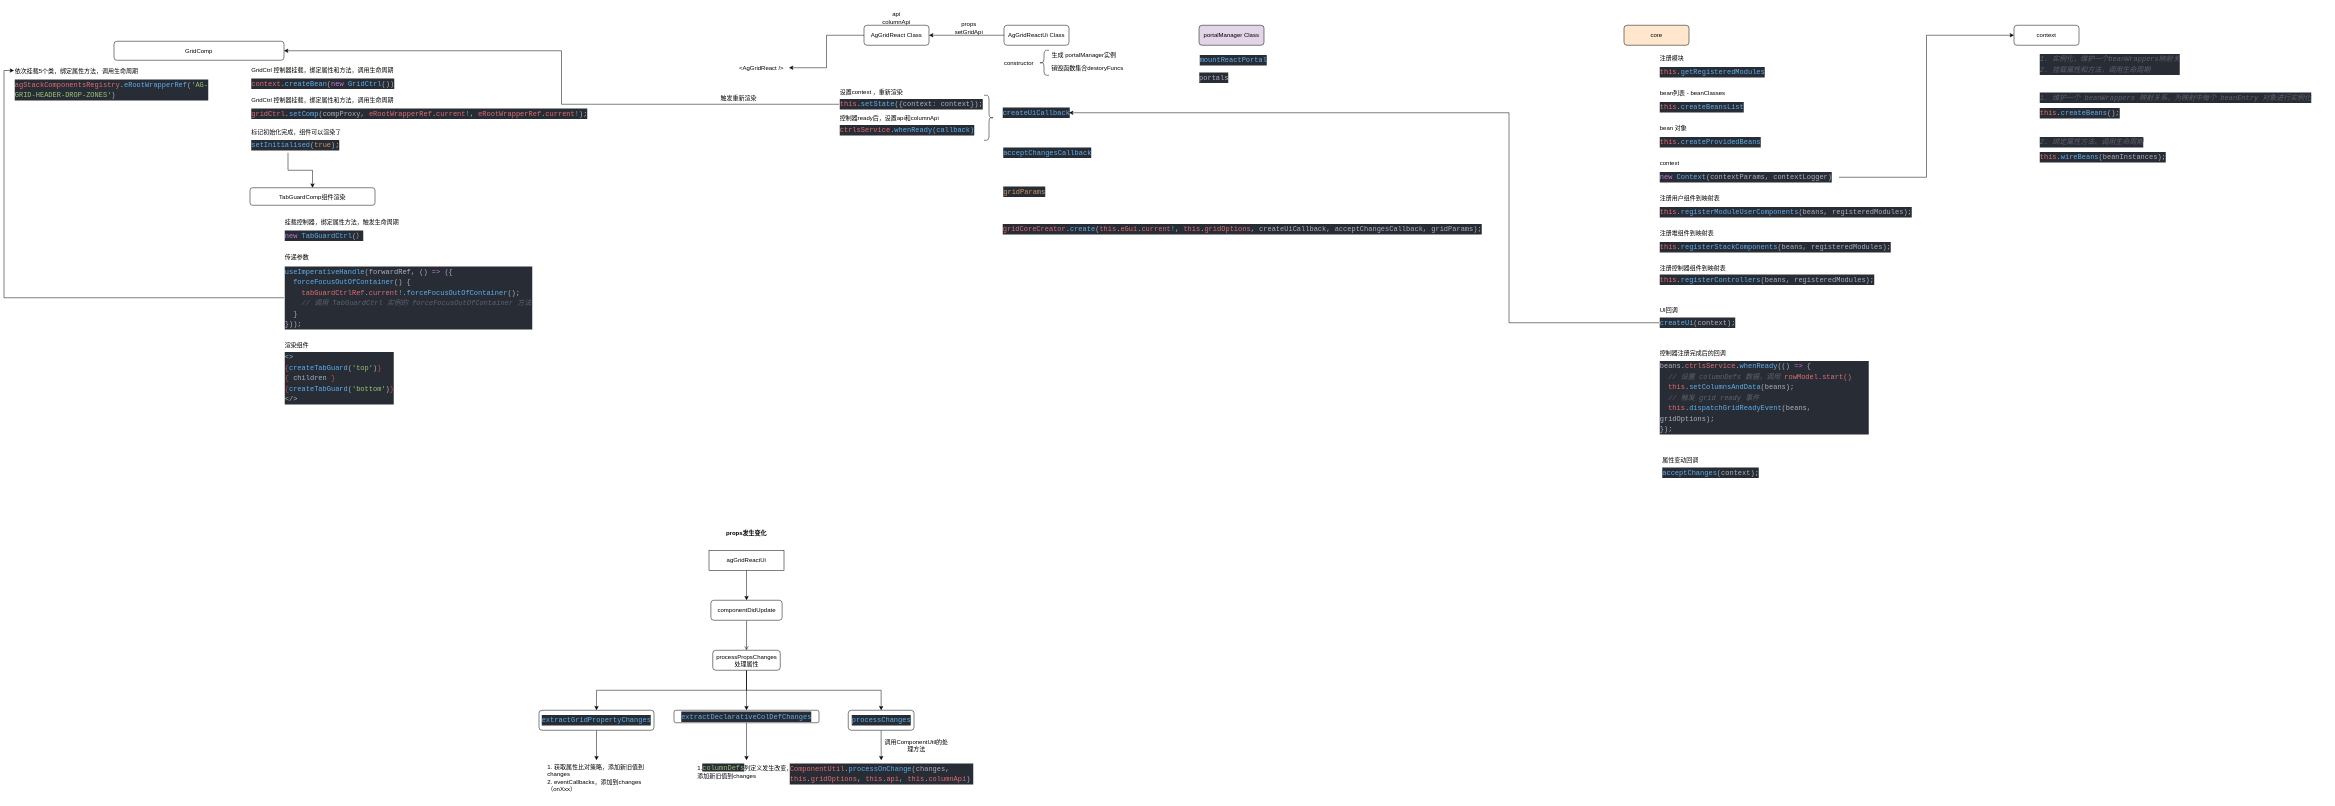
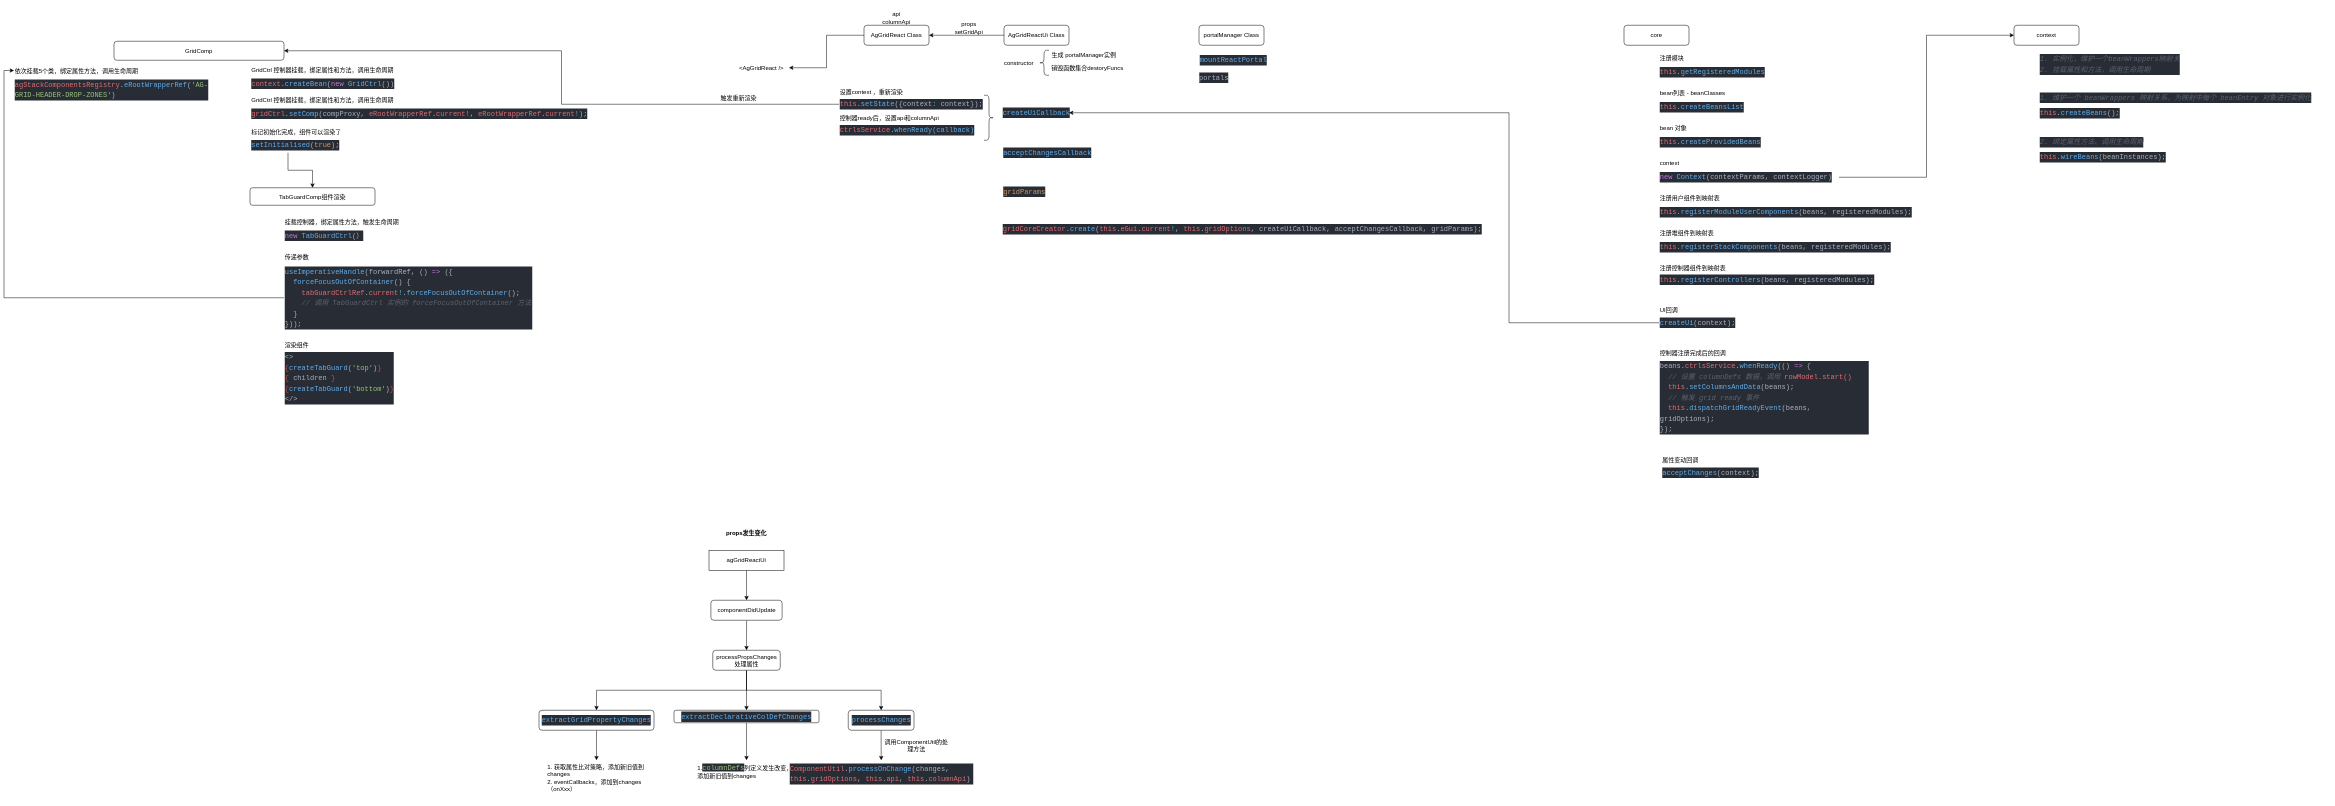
node "portalManager Class": fillcolor #e1d5e7 -> #ffffff
node "core": fillcolor #ffe6cc -> #ffffff
edge "componentDidUpdate" -> "processPropsChanges 处理属性": arrowhead open -> classic
